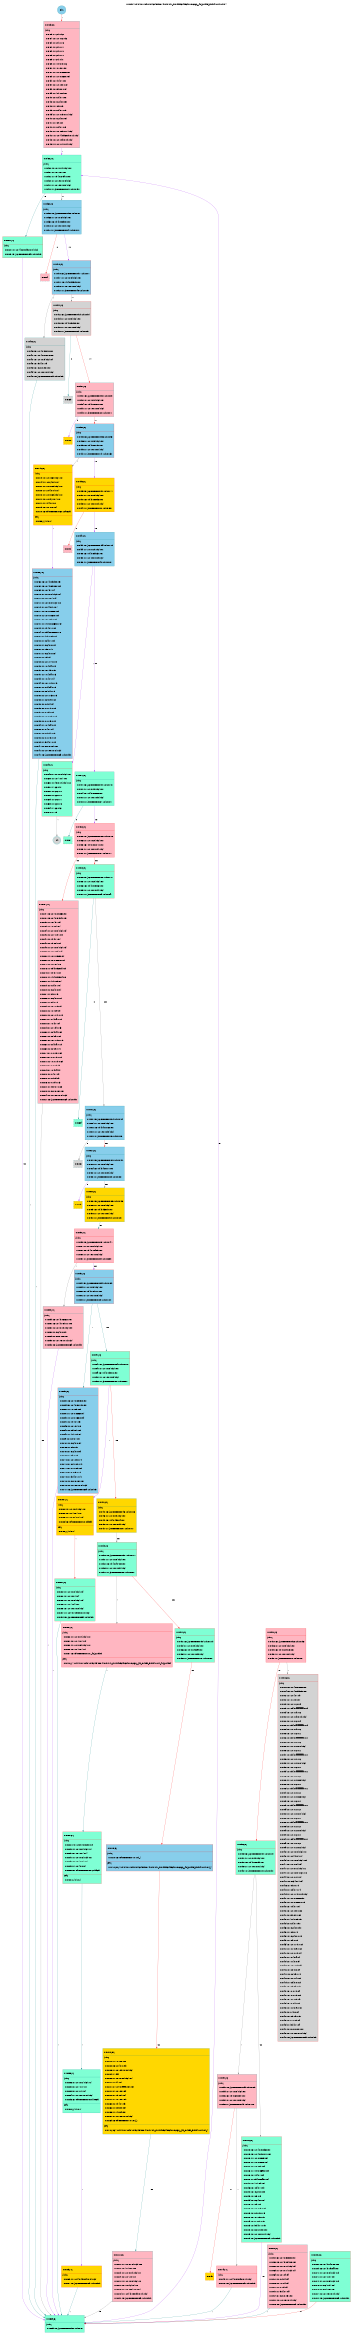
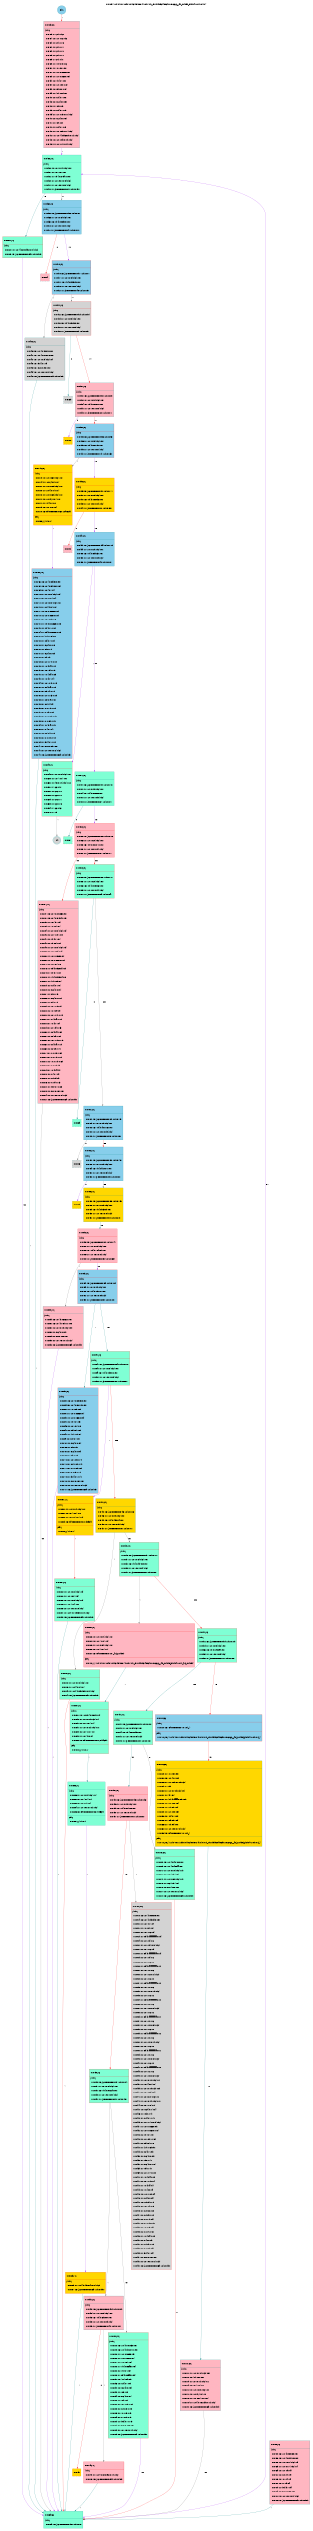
node "0x4024e6 [22]": added
node "0x401d64 [28]": added
